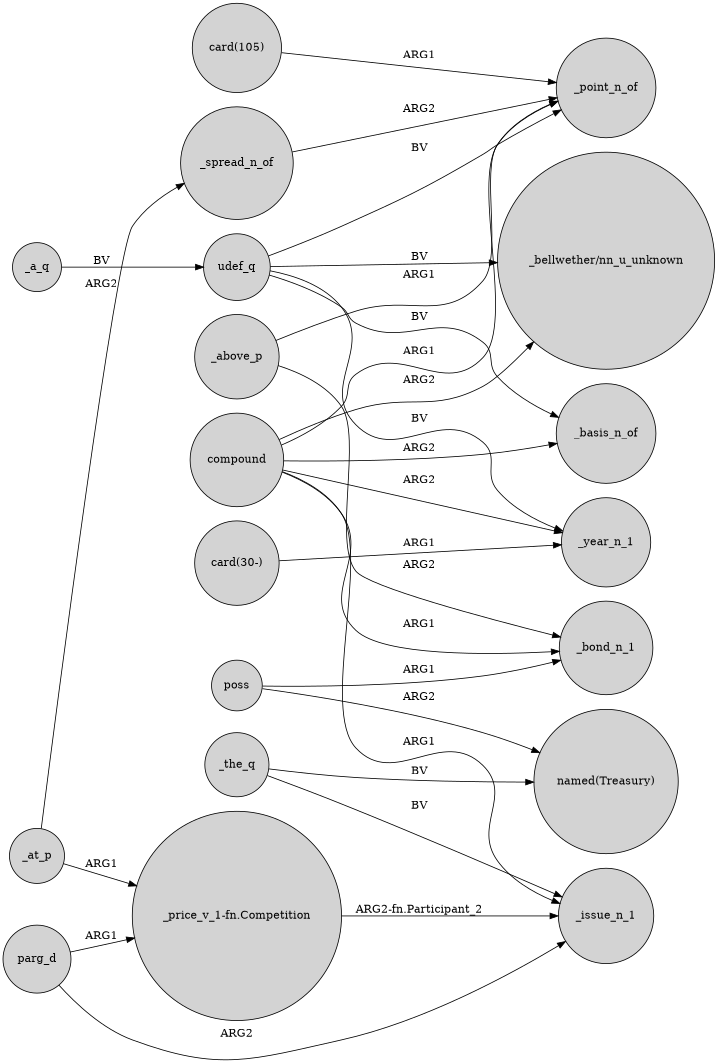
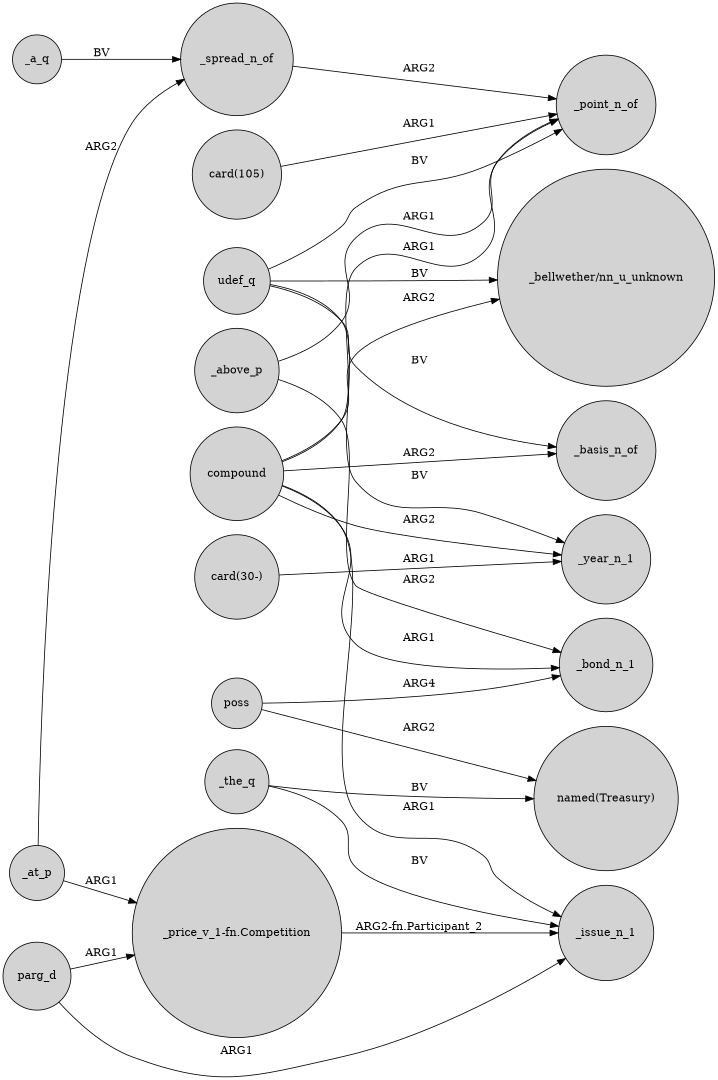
edge "_a_q" -> "udef_q": now "_a_q" -> "_spread_n_of"
edge "poss" -> "_bond_n_1": label "ARG1" -> "ARG4"
edge "parg_d" -> "_issue_n_1": label "ARG2" -> "ARG1"
